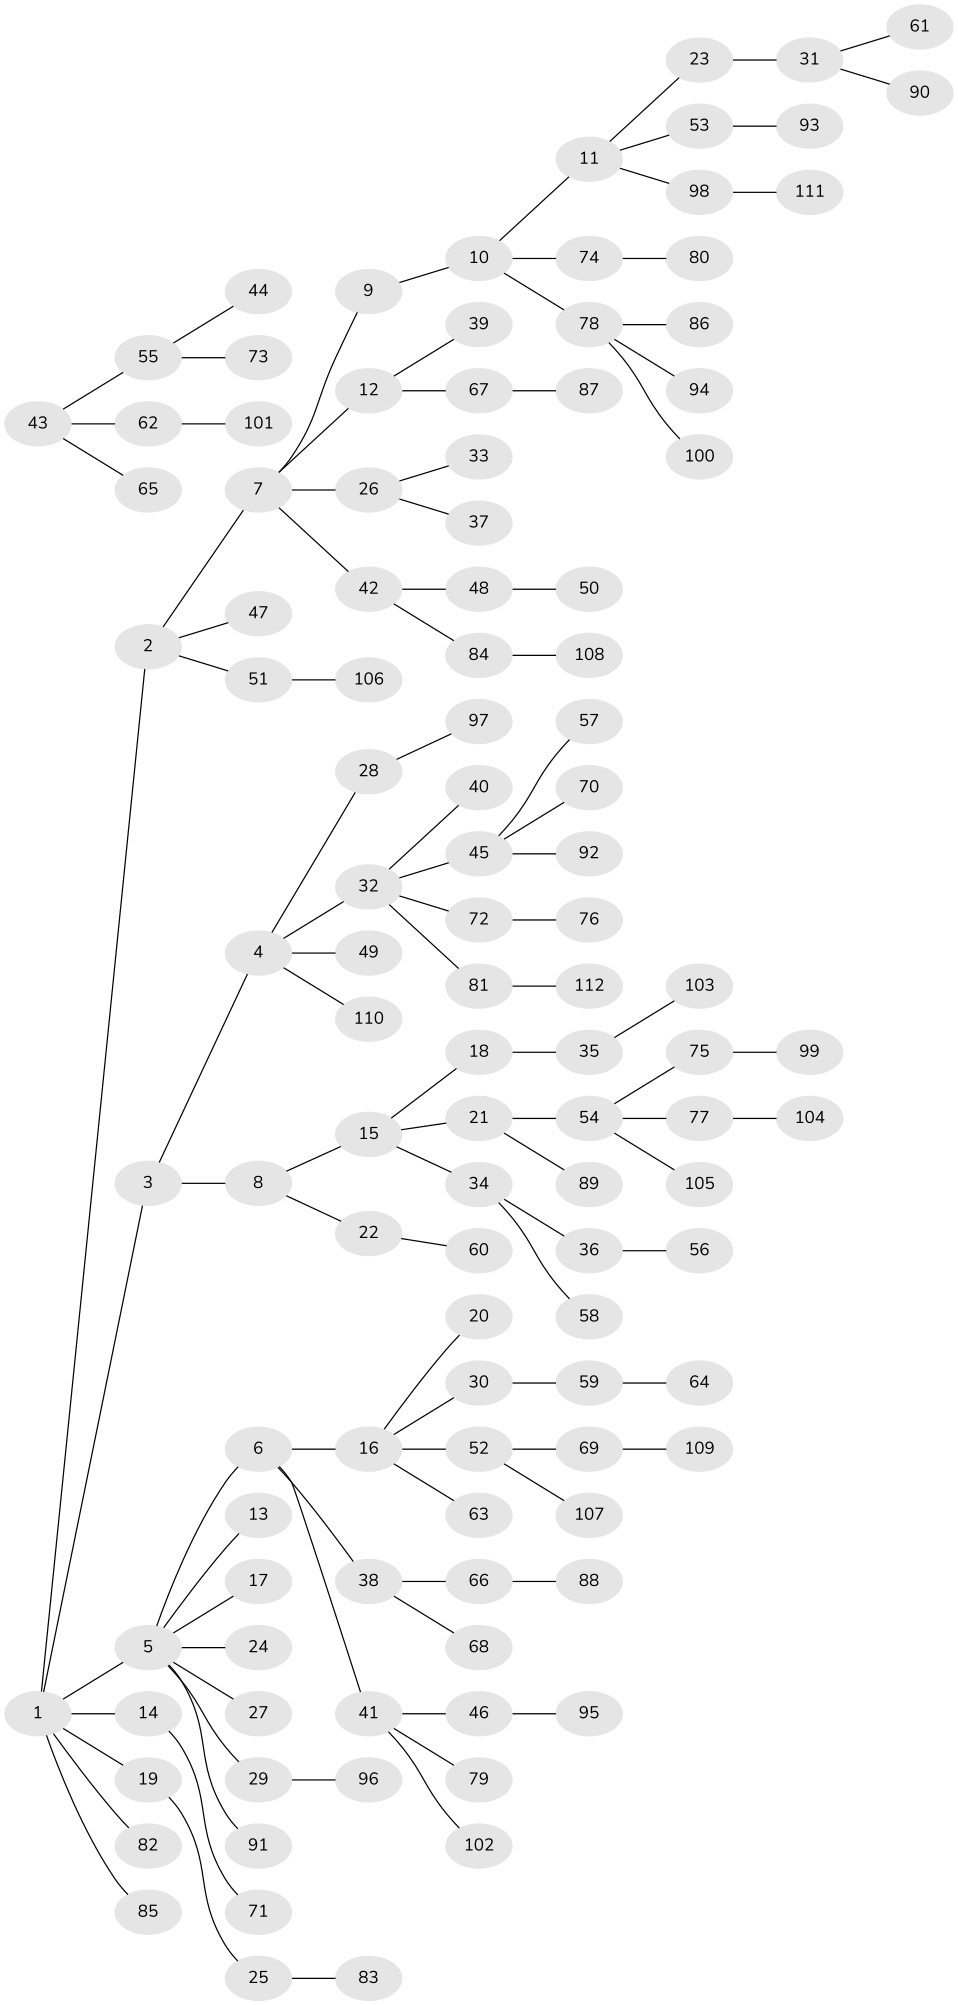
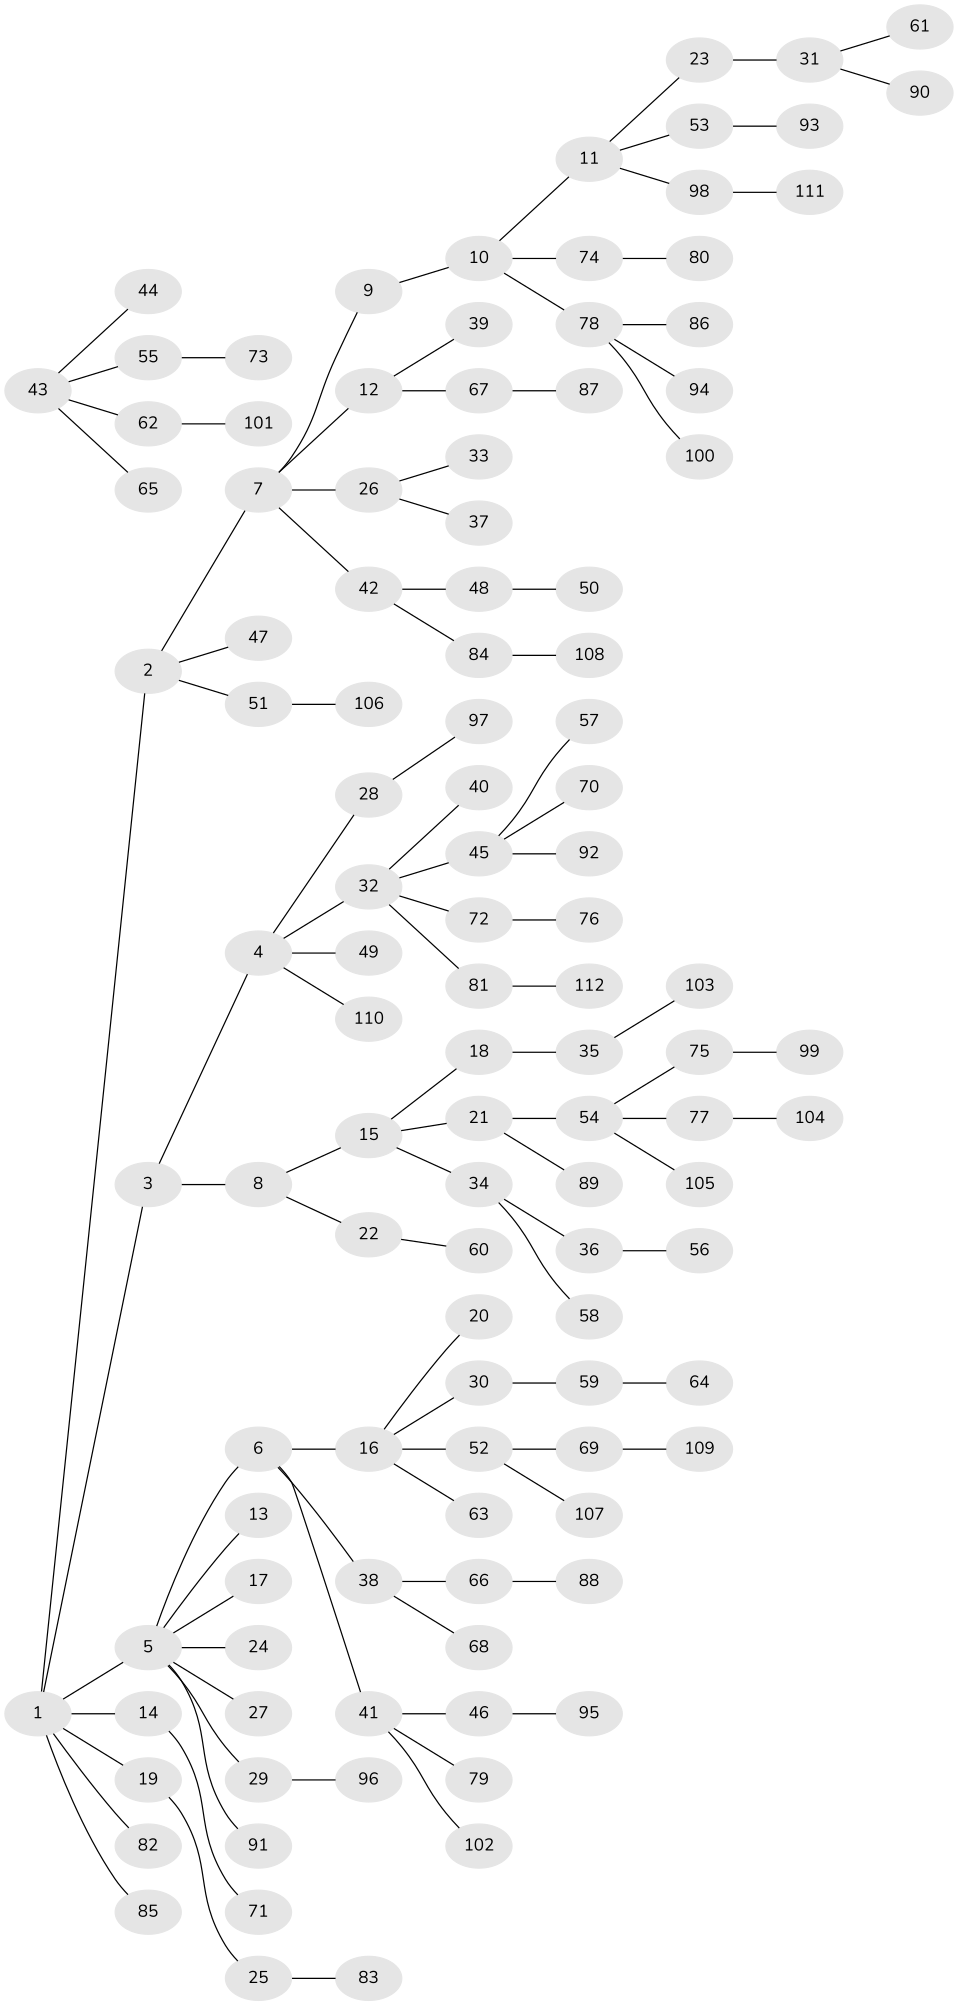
edge "44" -- "55": now "44" -- "43"
